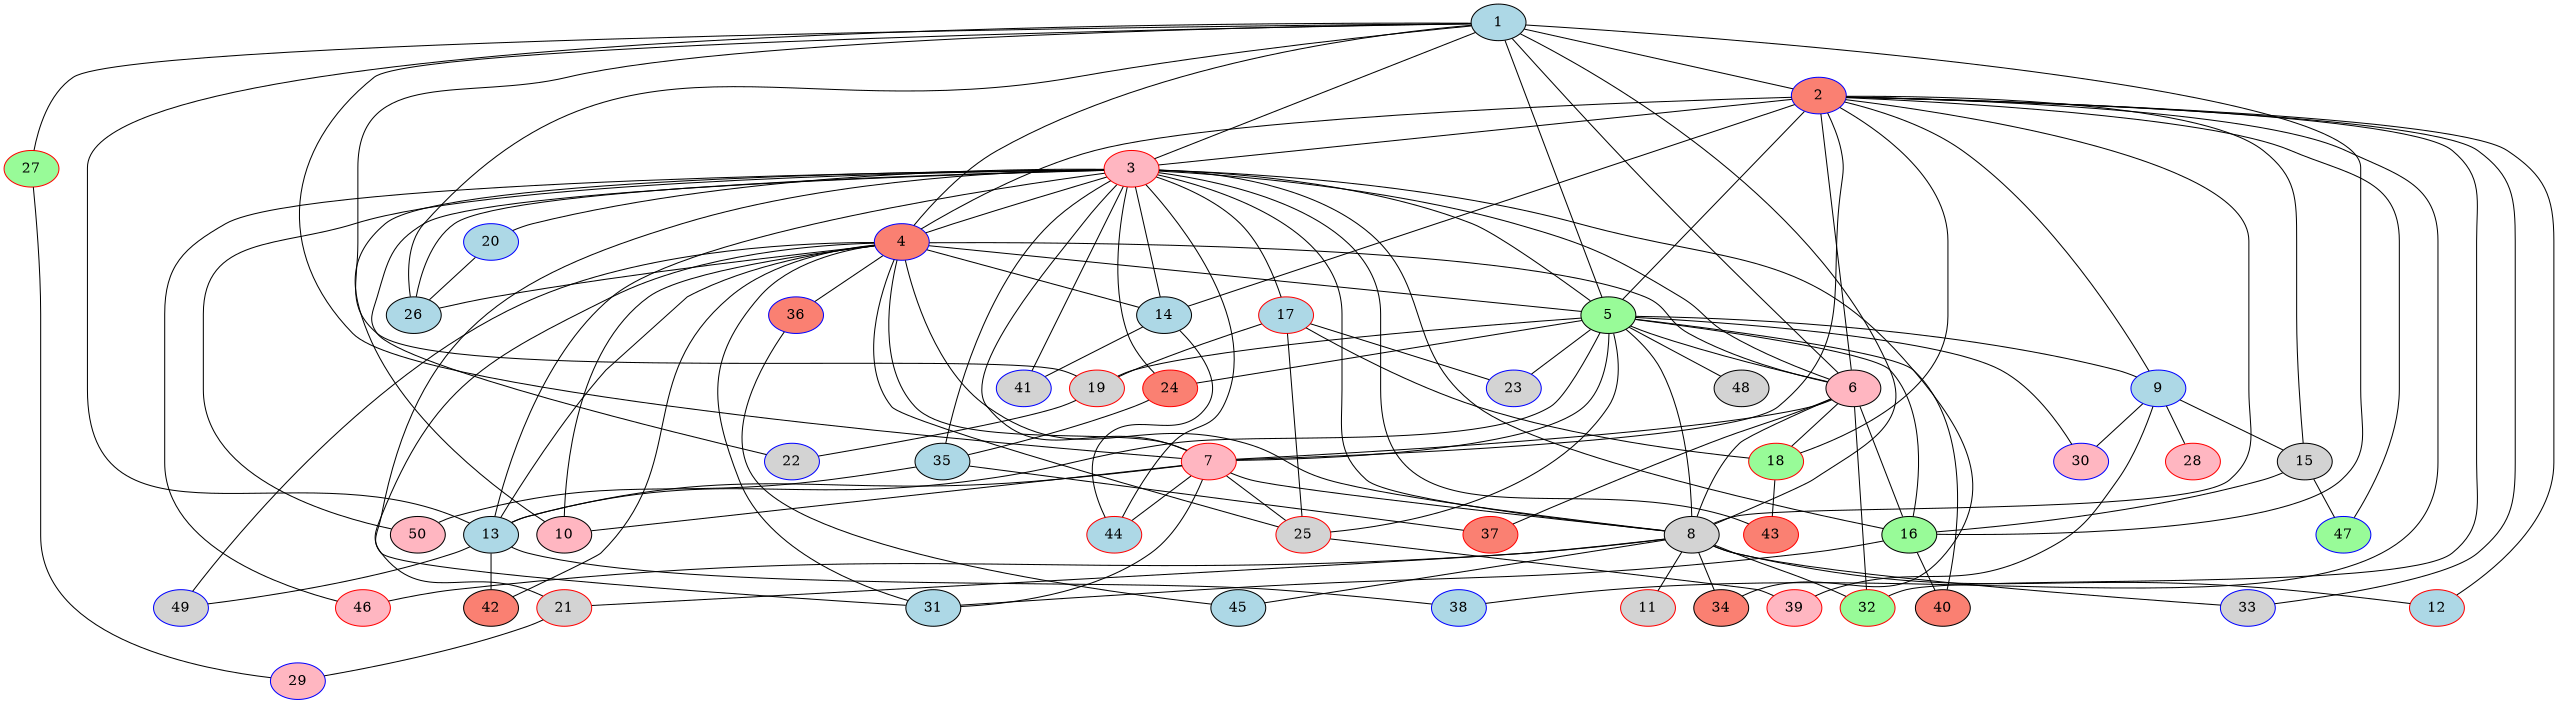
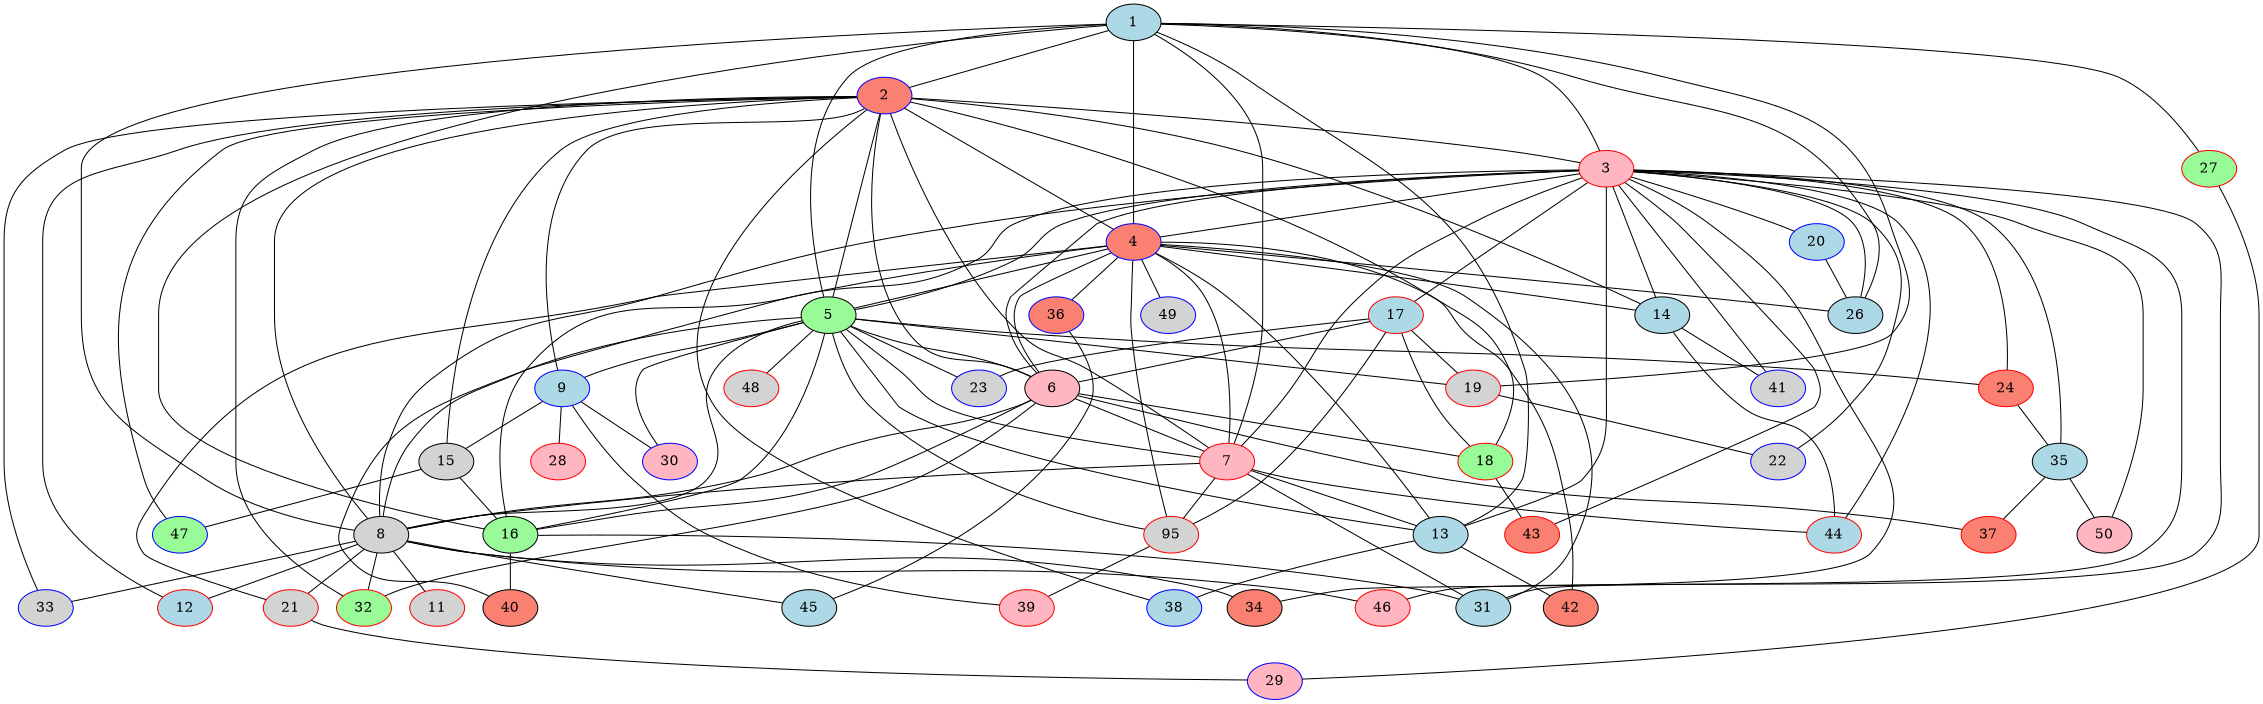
edge "1" -- "6": now "17" -- "6"
node "48": color black -> red
node "10": removed
node "25": label "25" -> "95"
edge "13" -- "49": removed
